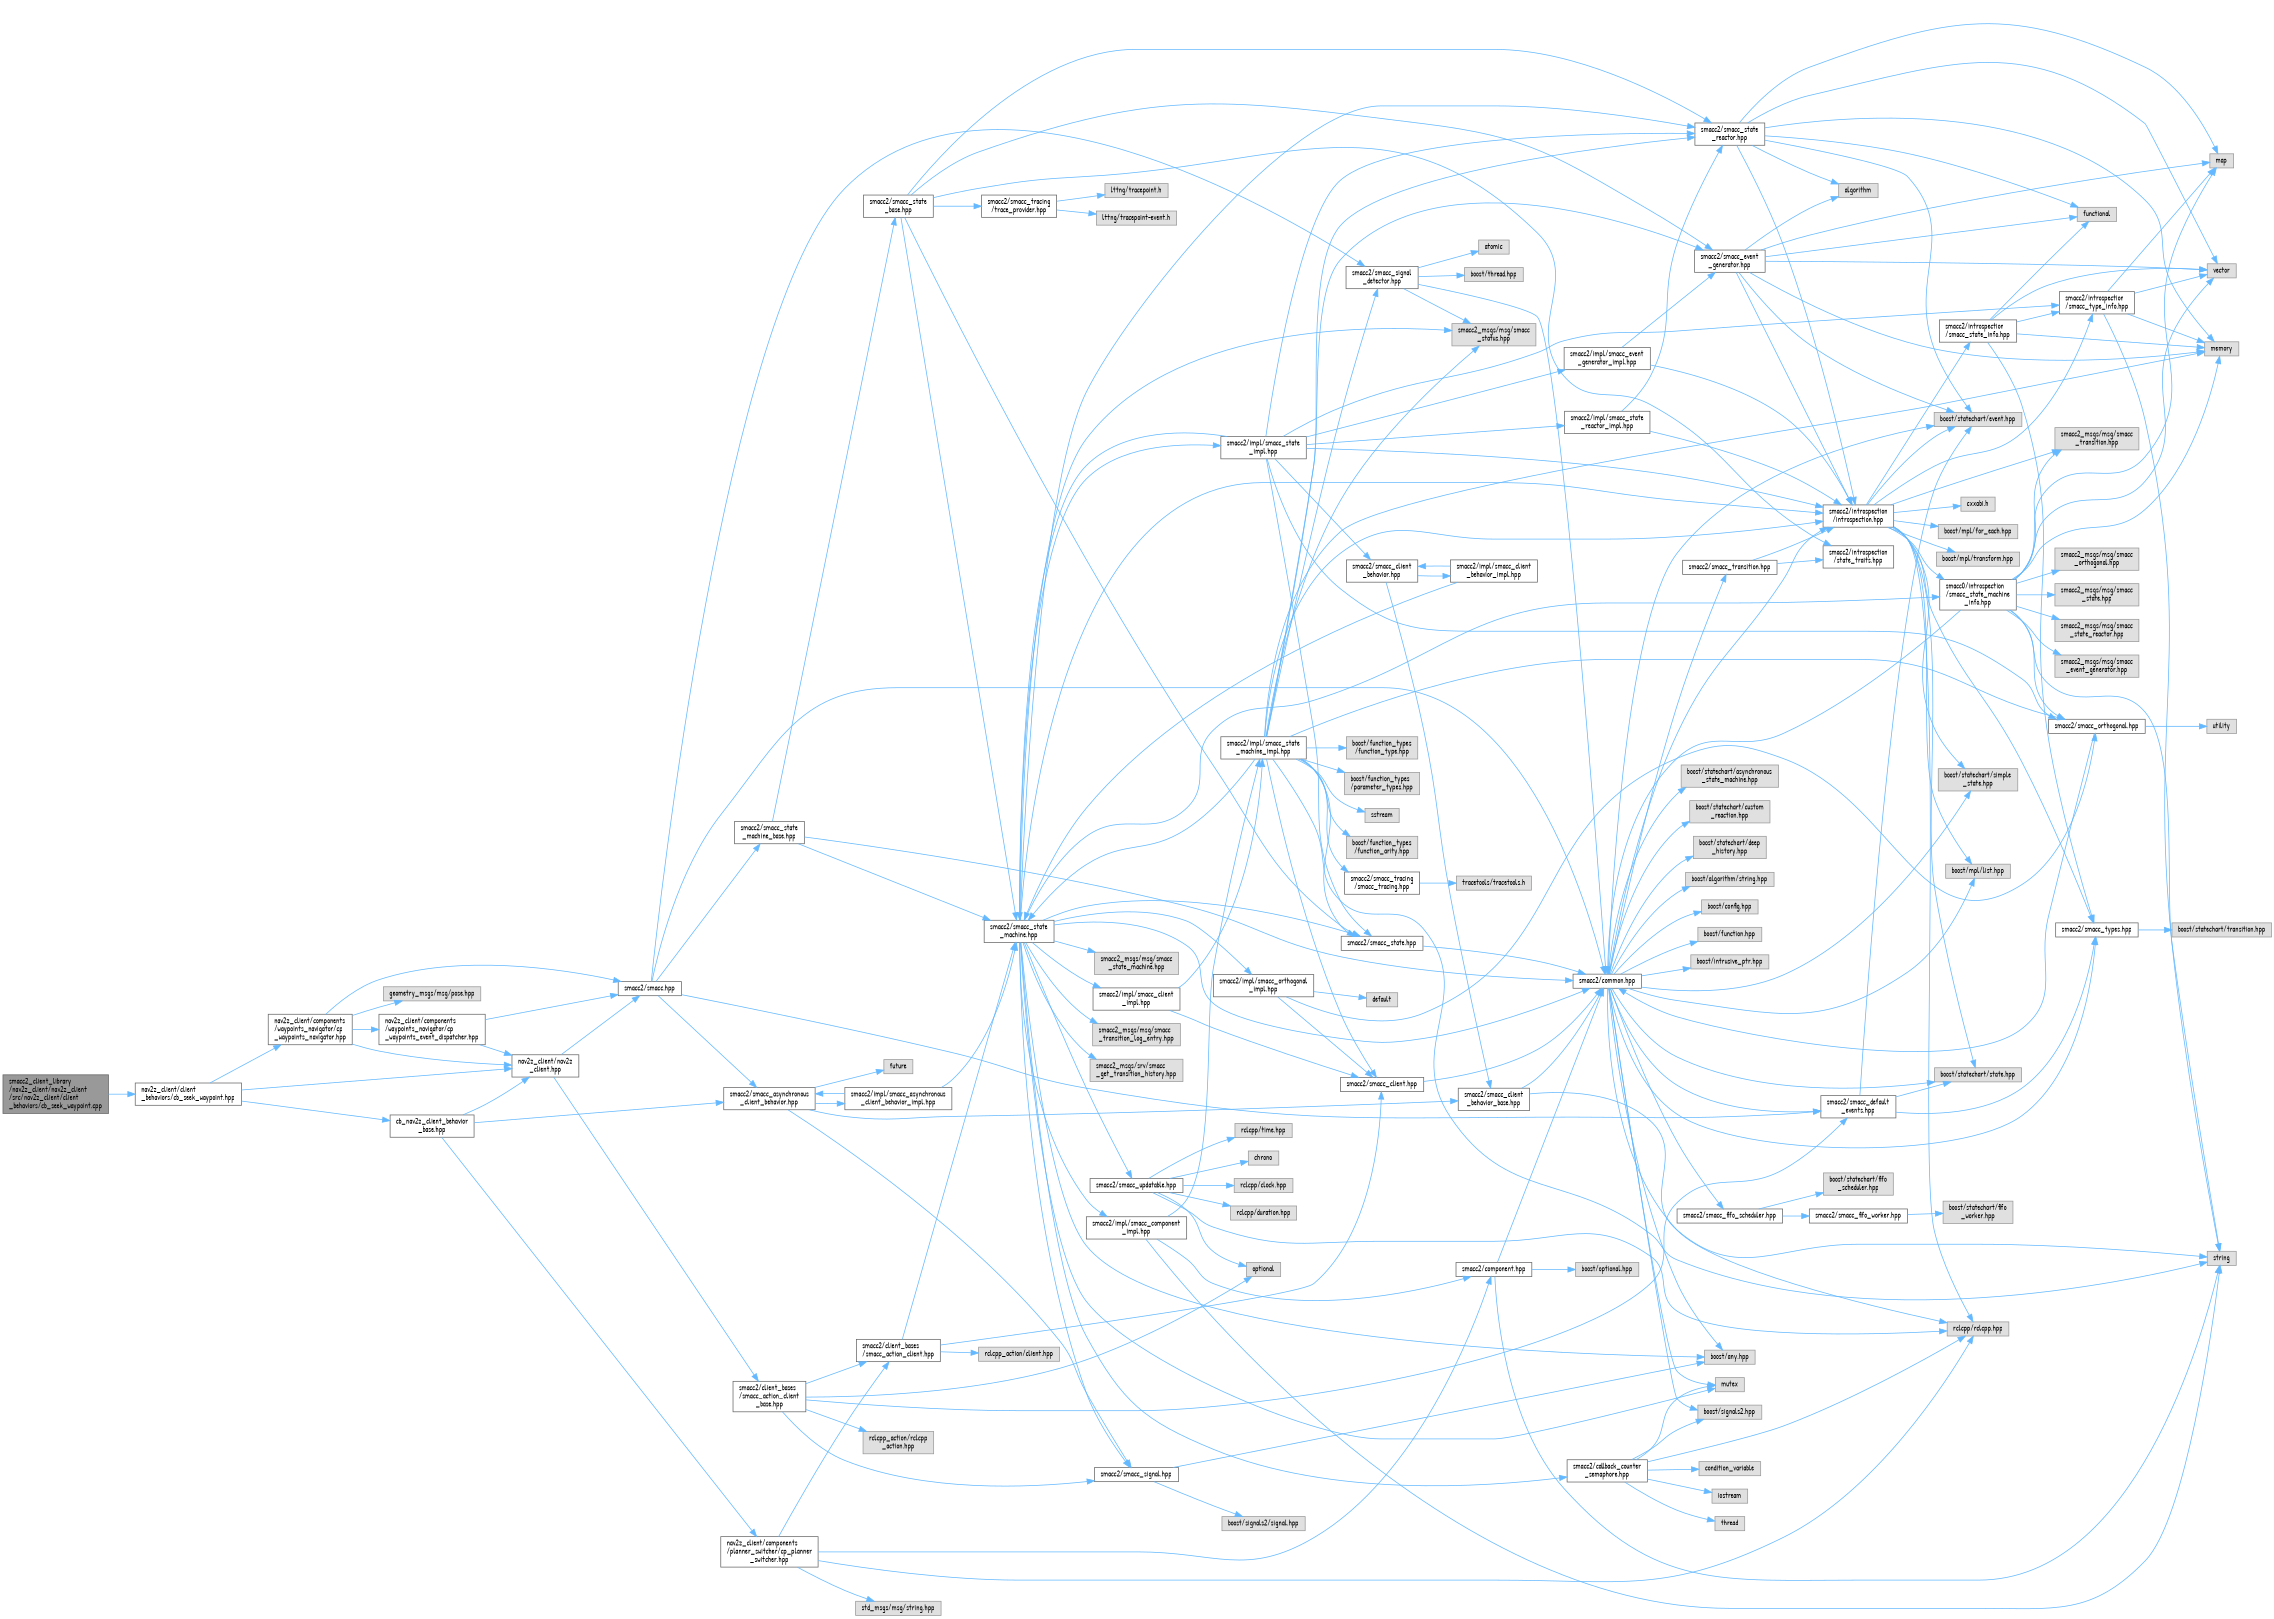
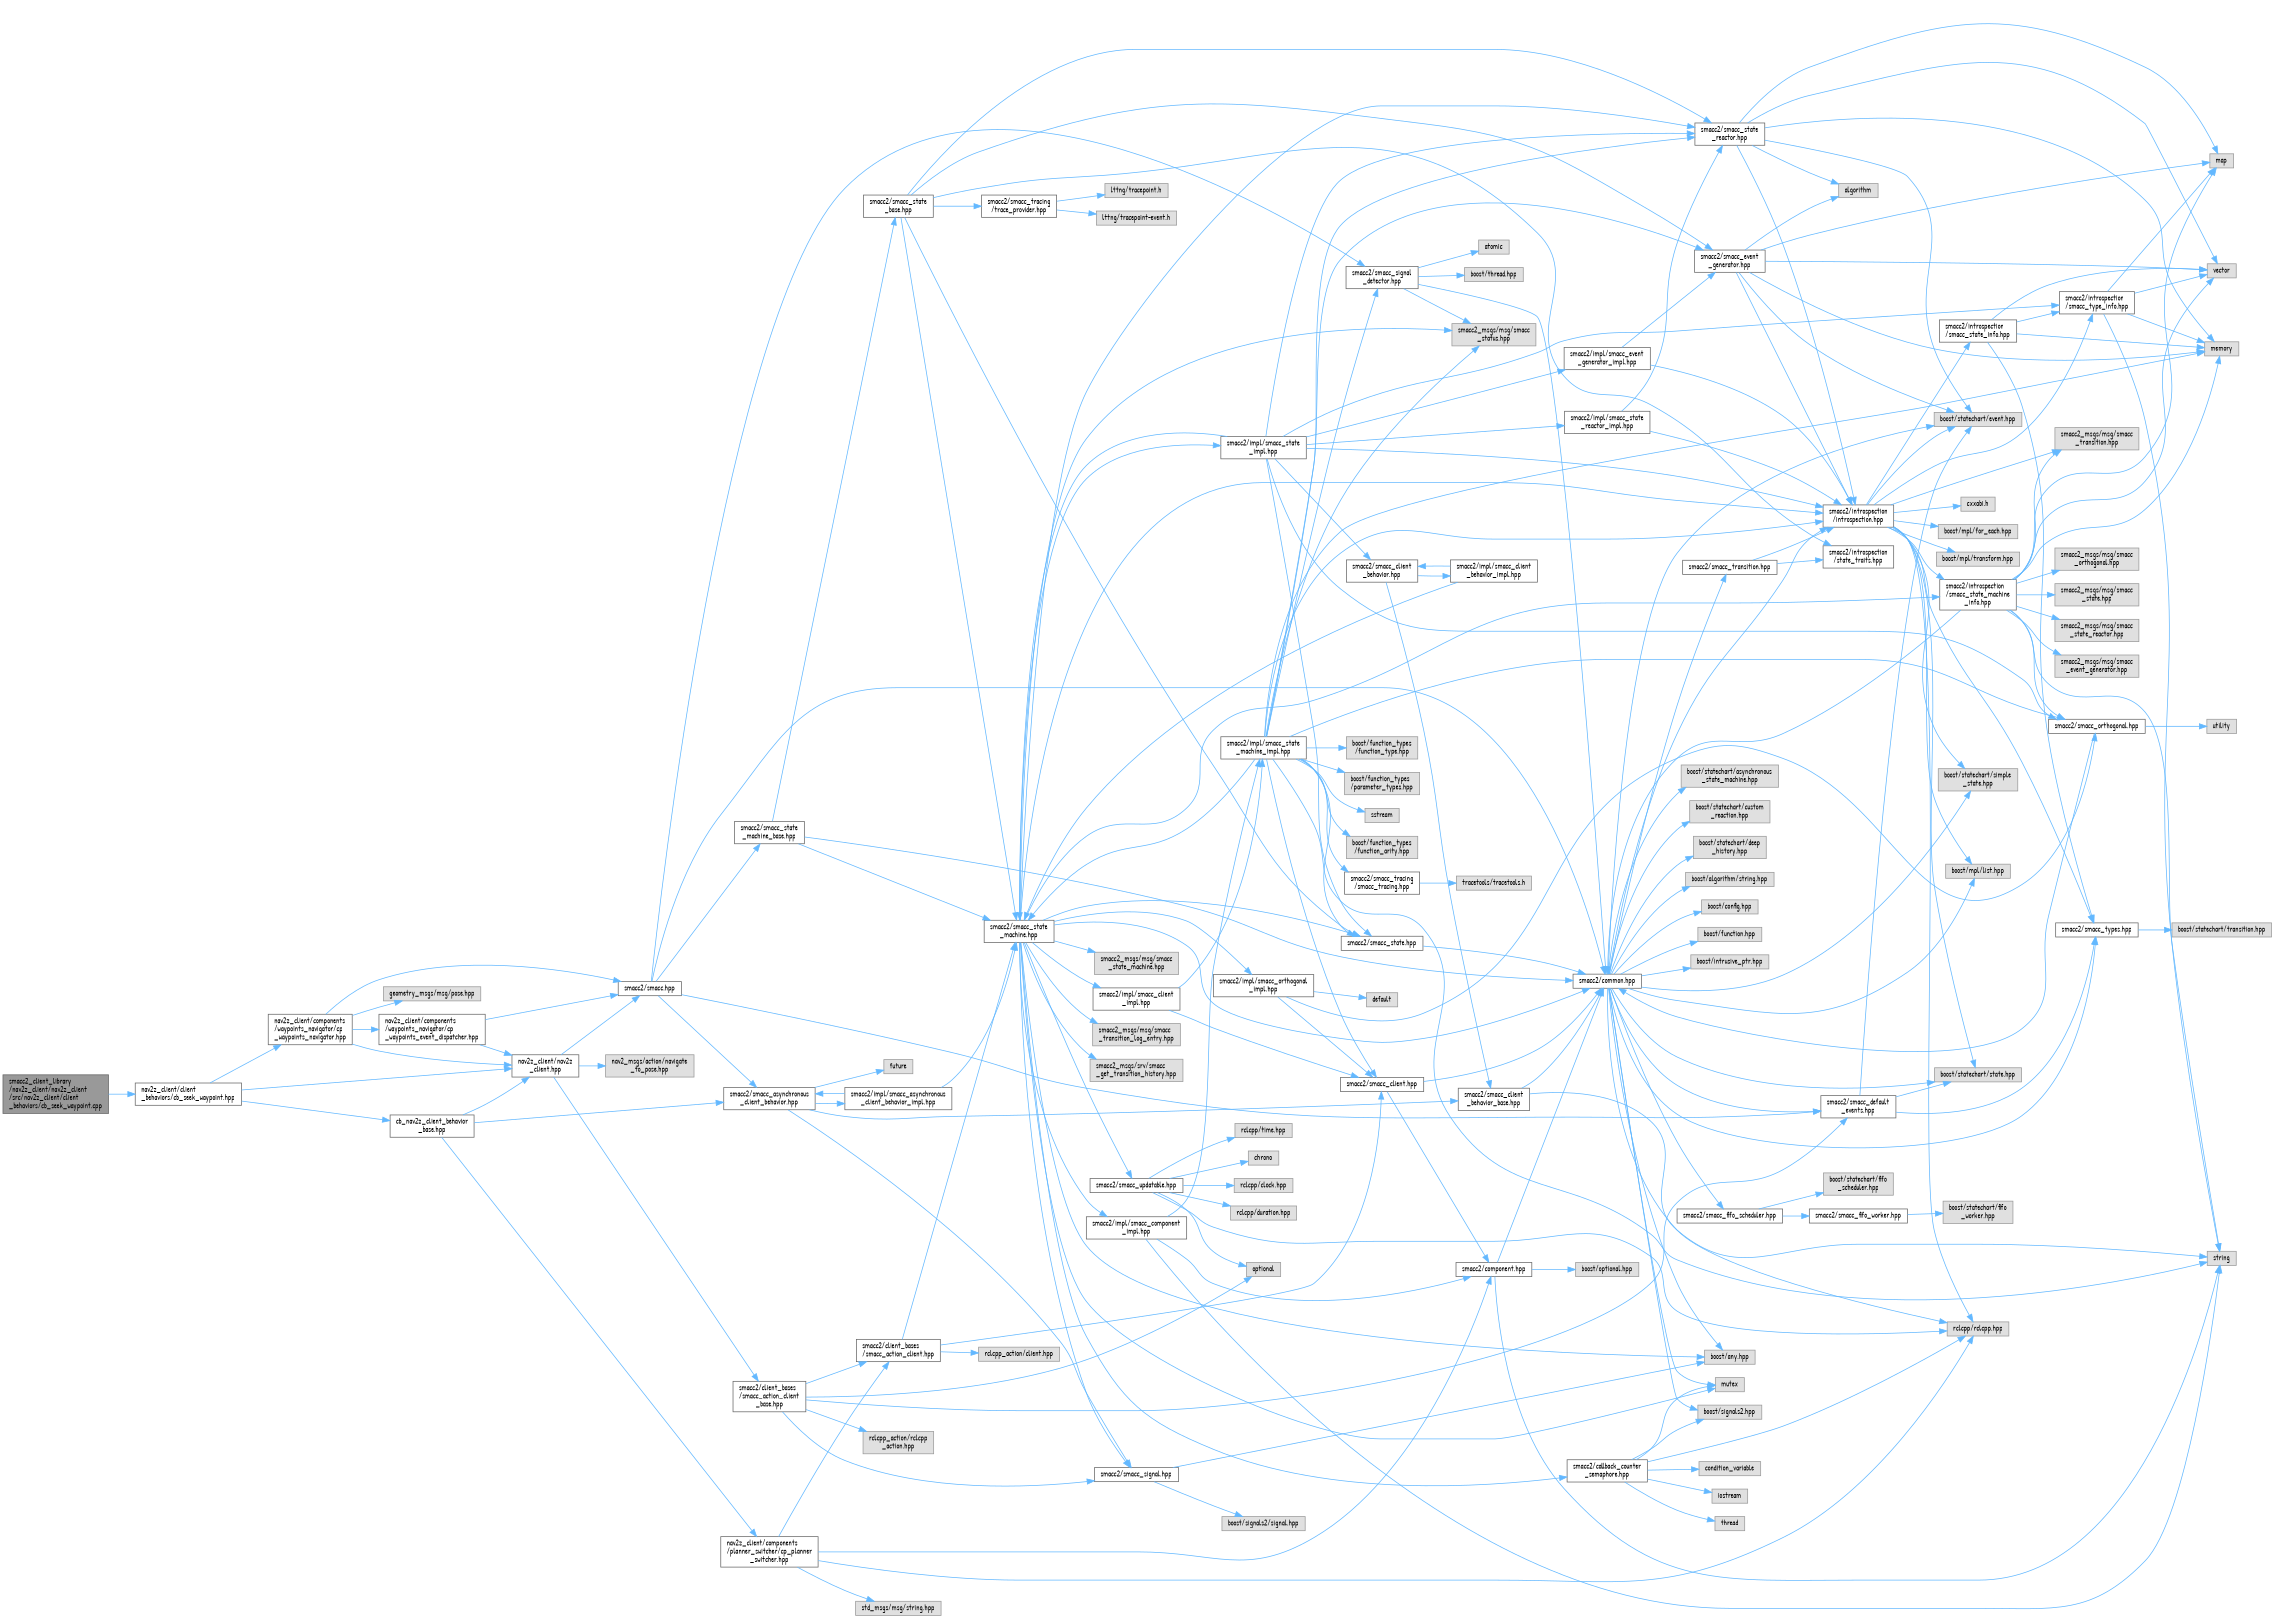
node "functional": removed
node "smacc0/introspection /smacc_state_machine _info.hpp": label "smacc0/introspection /smacc_state_machine _info.hpp" -> "smacc2/introspection /smacc_state_machine _info.hpp"
node "nav2_msgs/action/navigate _to_pose.hpp": added
edge "smacc2/smacc_client.hpp" -> "smacc2/component.hpp": added
